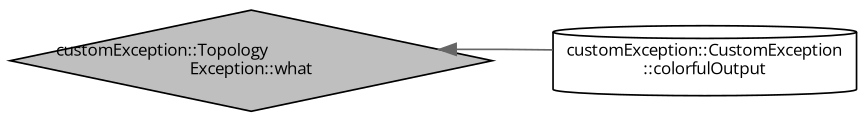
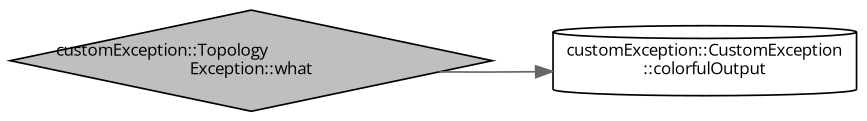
edge "customException::CustomException ::colorfulOutput" -> "customException::Topology Exception::what": reversed
